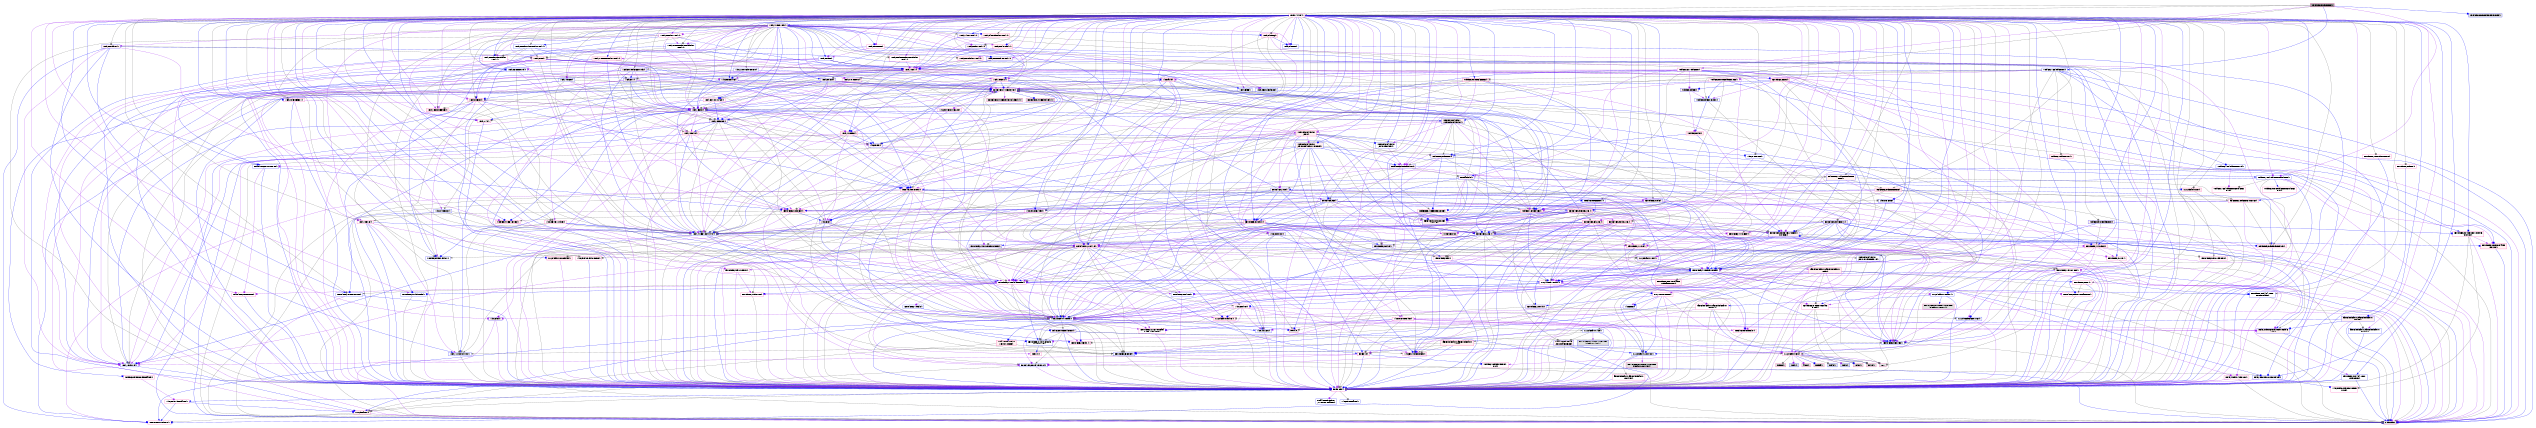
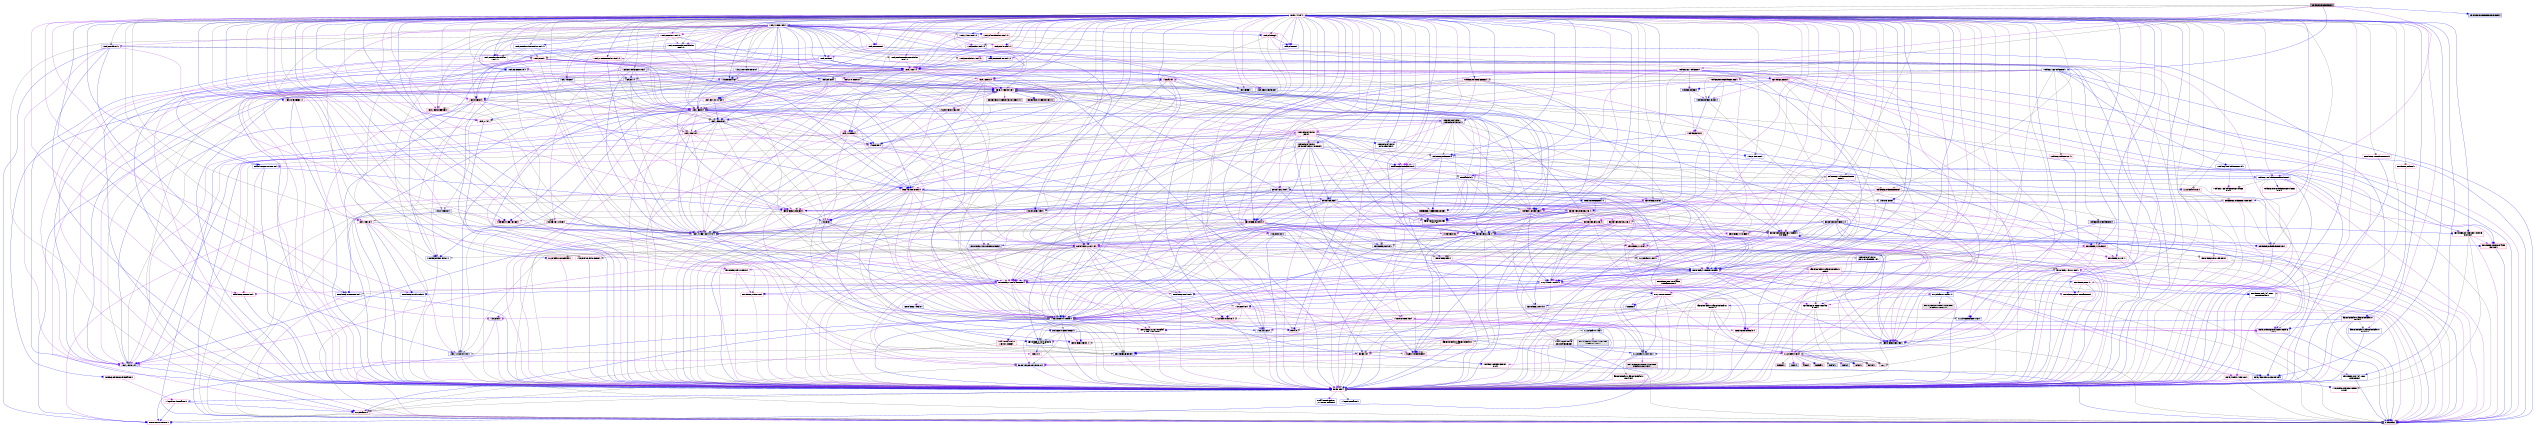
node "Containers/UnrealString.h": label "Containers/UnrealString.h" -> "Traits/UnrealString.h"
